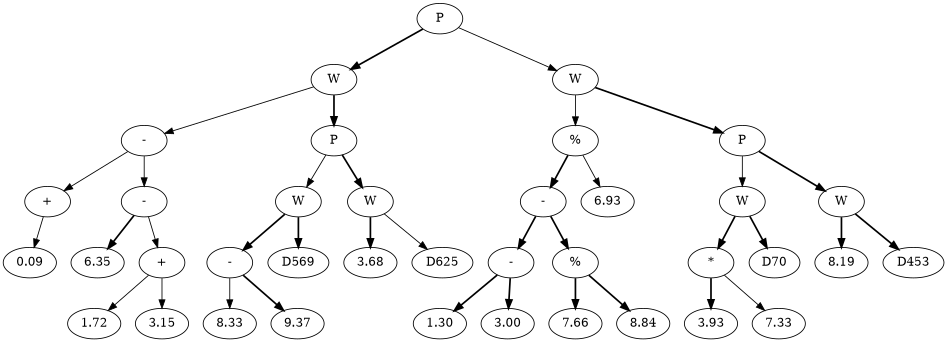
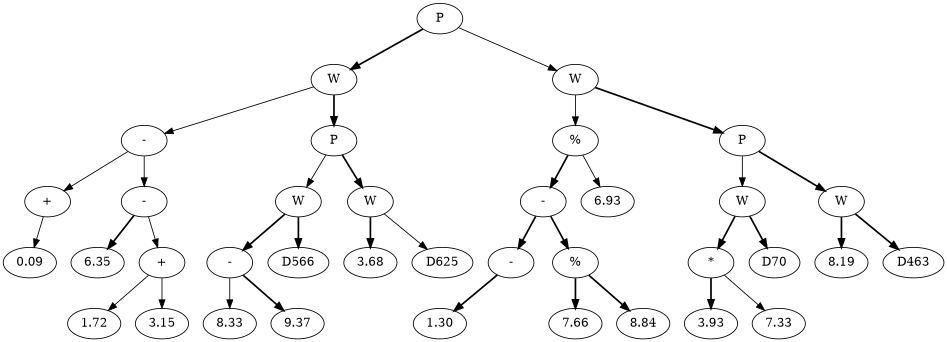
node "D569": label "D569" -> "D566"
node "D453": label "D453" -> "D463"
node "3.00": removed
